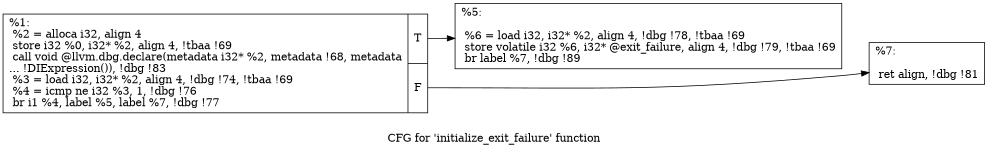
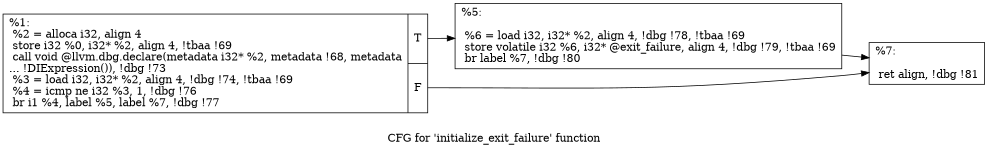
edge "%5:" -> "%7:": added
node "%5:": text "br label %7, !dbg !89" -> "br label %7, !dbg !80"
node "%1:": text "... !DIExpression()), !dbg !83" -> "... !DIExpression()), !dbg !73"
